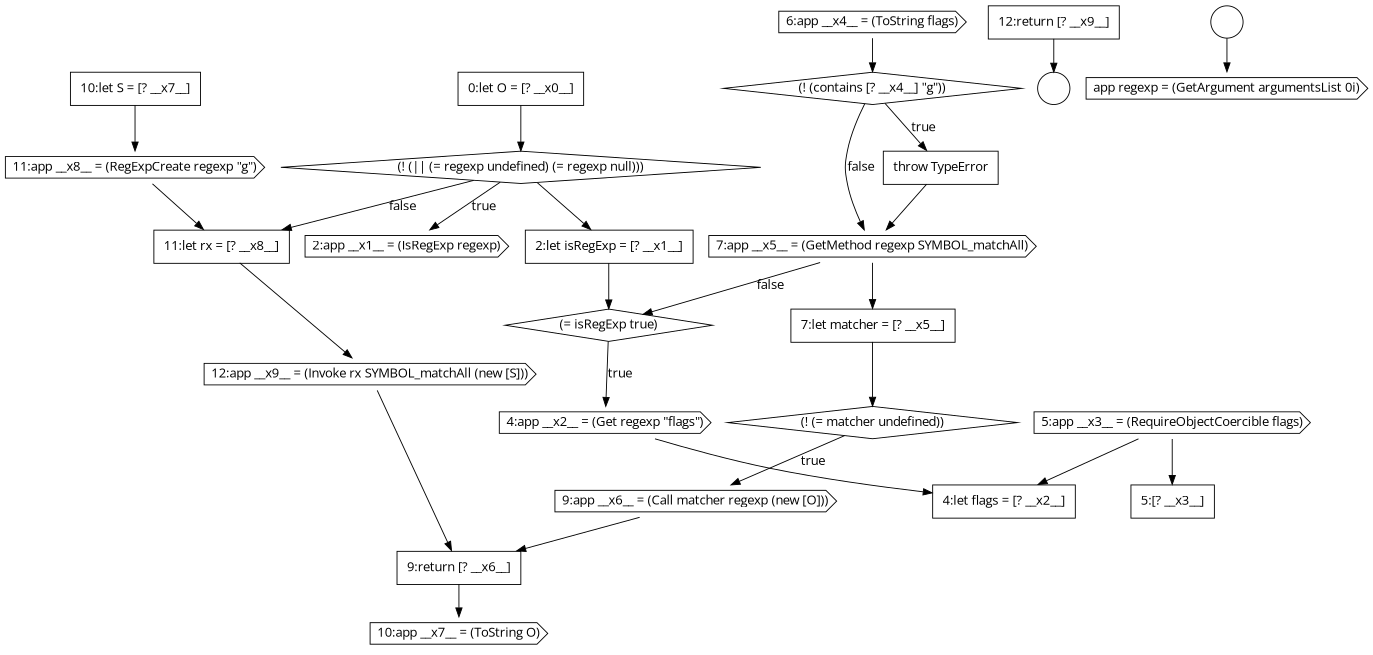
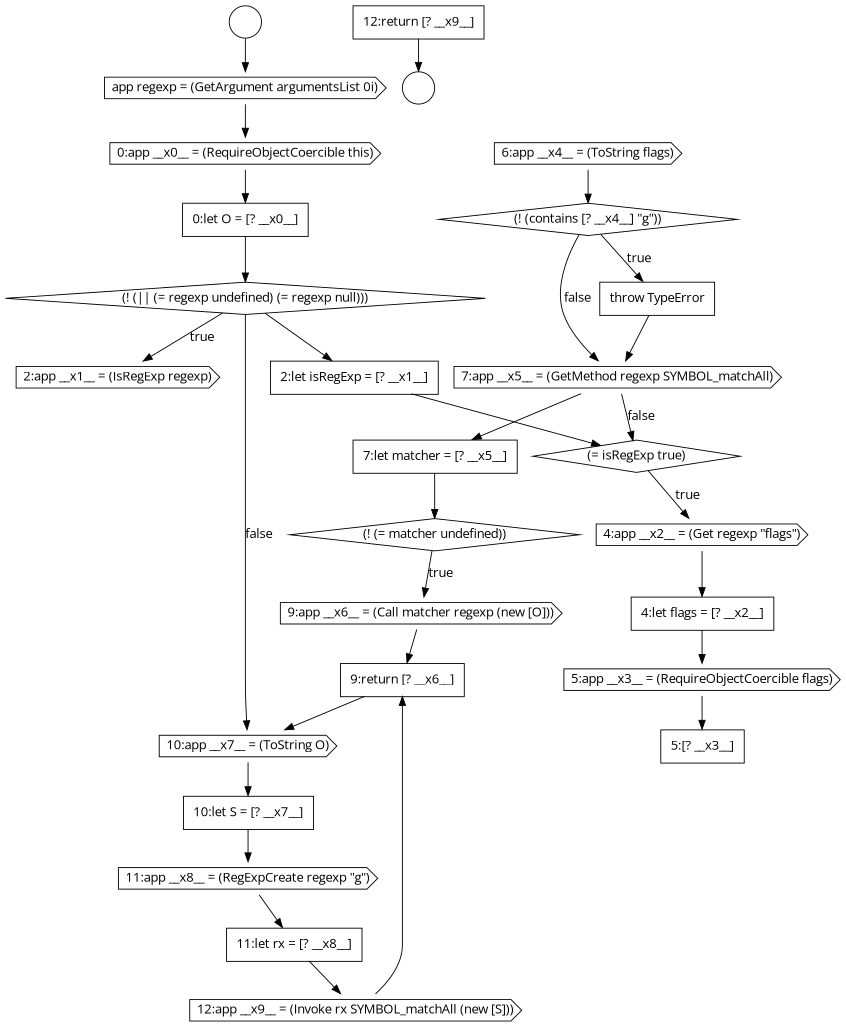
node "0:app __x0__ = (RequireObjectCoercible this)": added
edge "(! (|| (= regexp undefined) (= regexp null)))" -> "11:let rx = [? __x8__]": now "(! (|| (= regexp undefined) (= regexp null)))" -> "10:app __x7__ = (ToString O)"
edge "5:app __x3__ = (RequireObjectCoercible flags)" -> "4:let flags = [? __x2__]": reversed
edge "10:app __x7__ = (ToString O)" -> "10:let S = [? __x7__]": added
